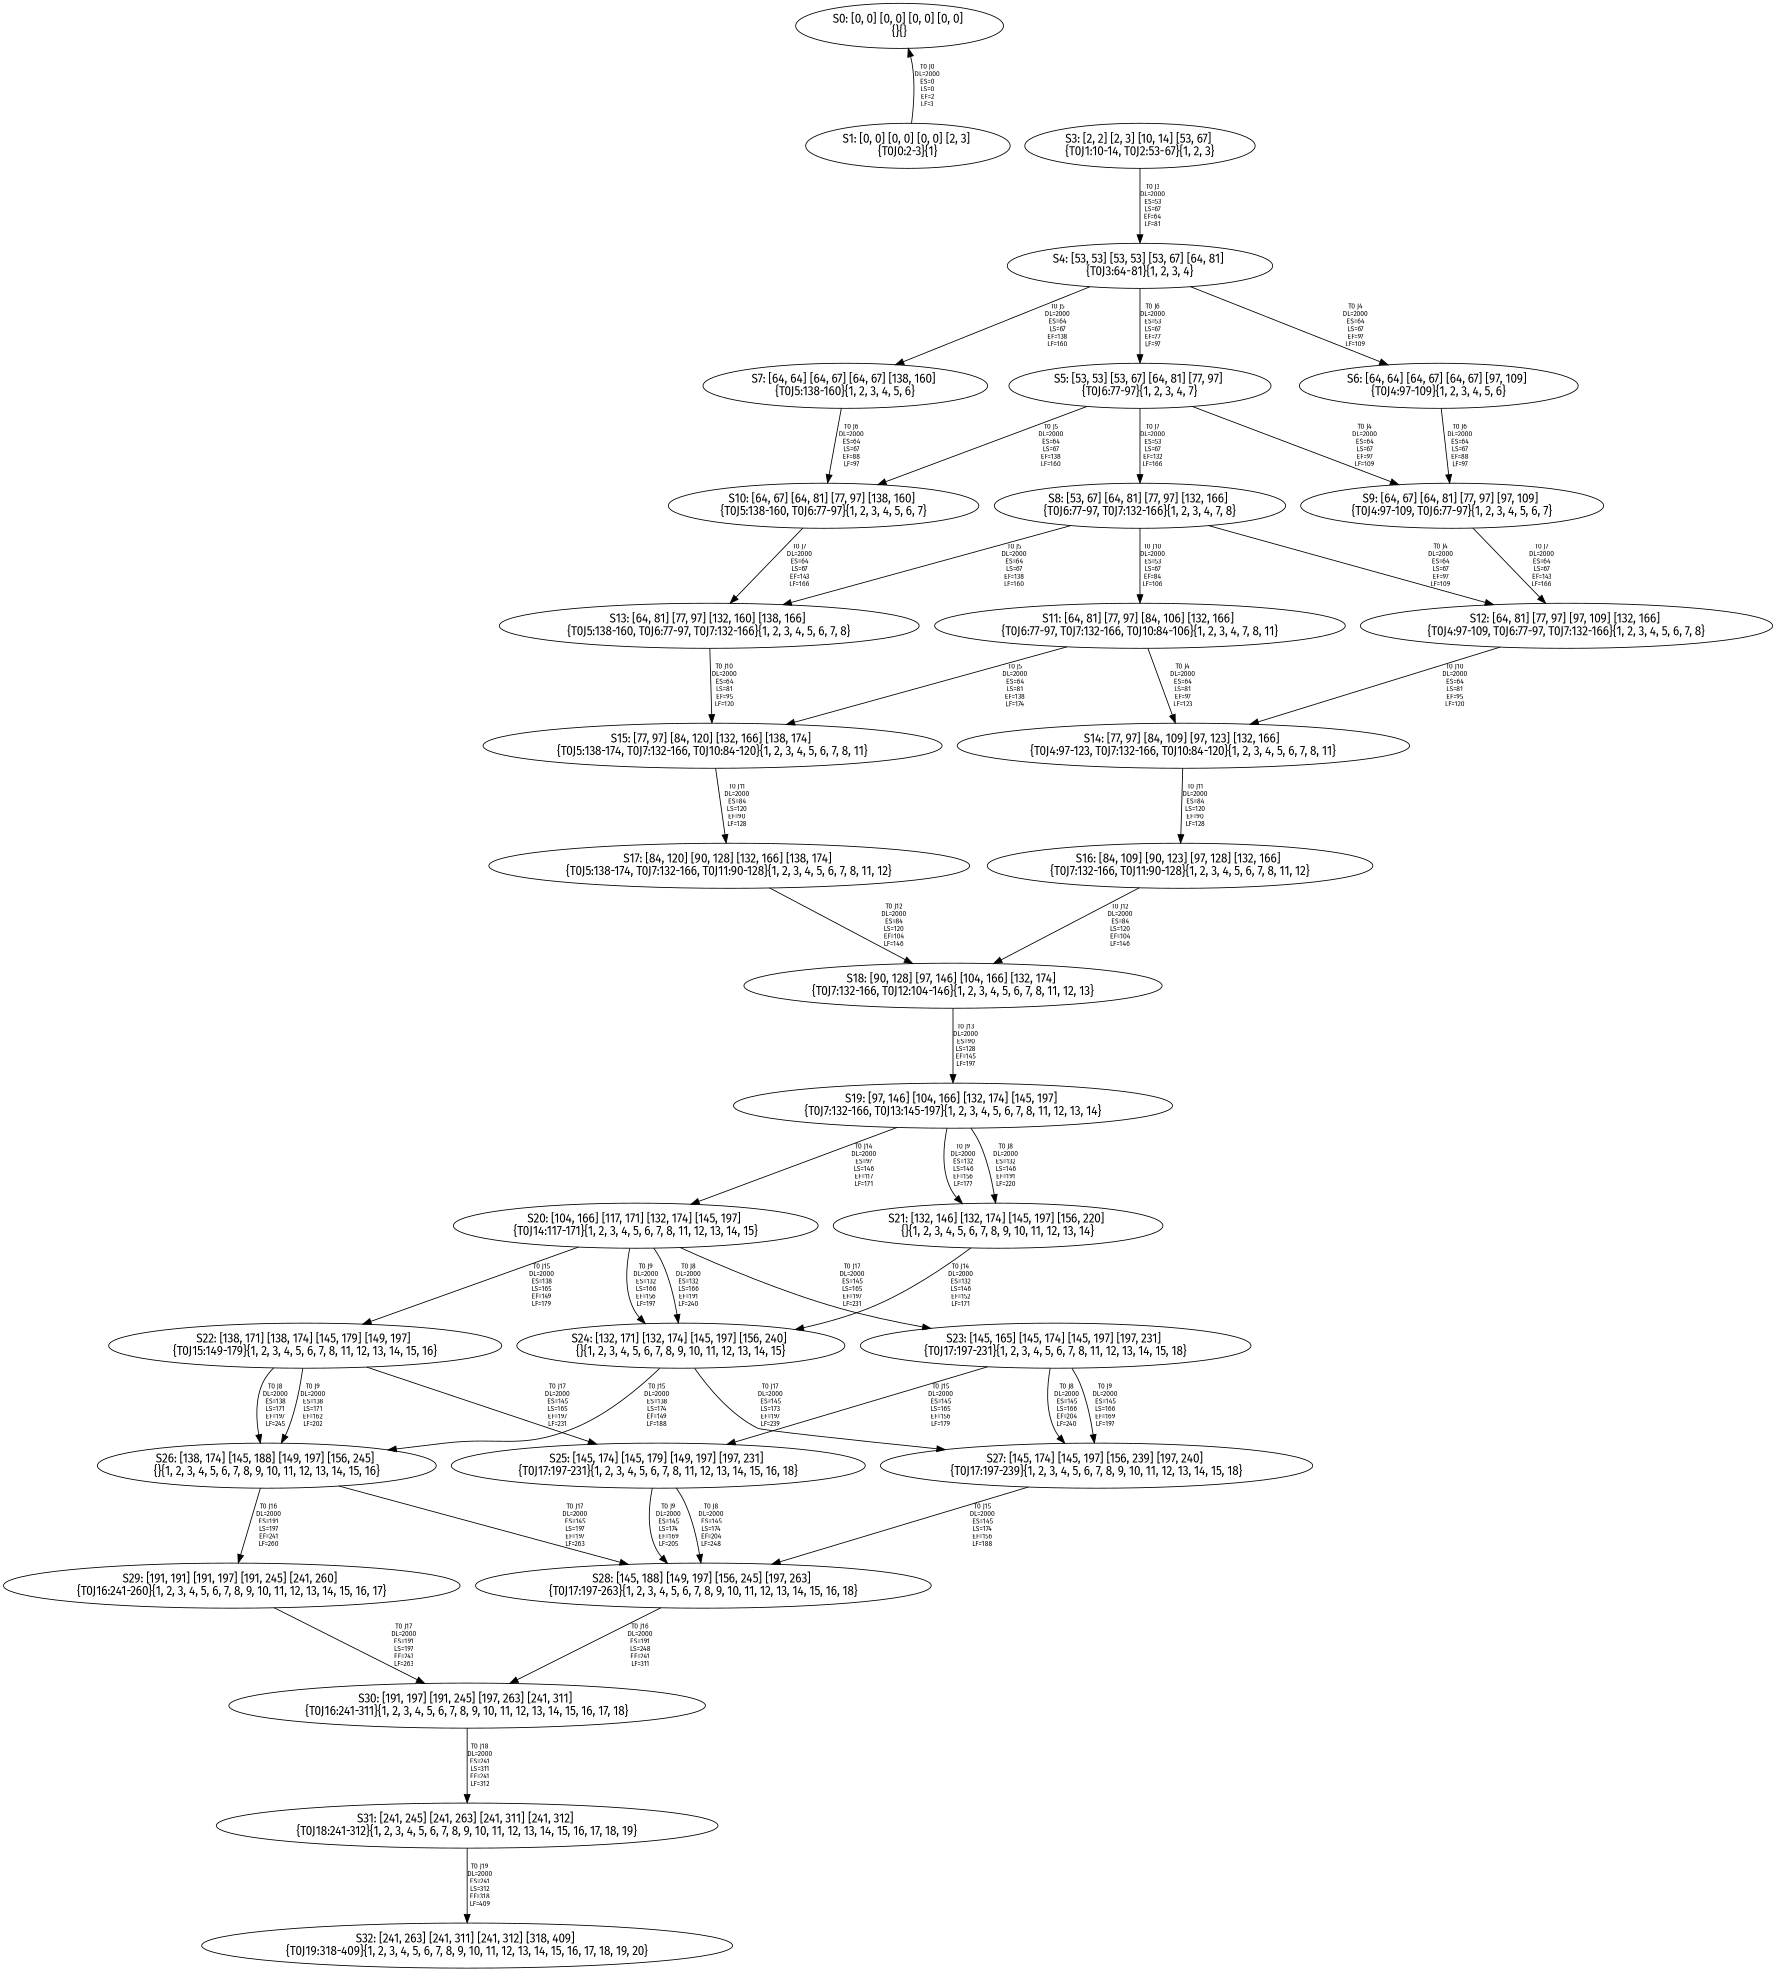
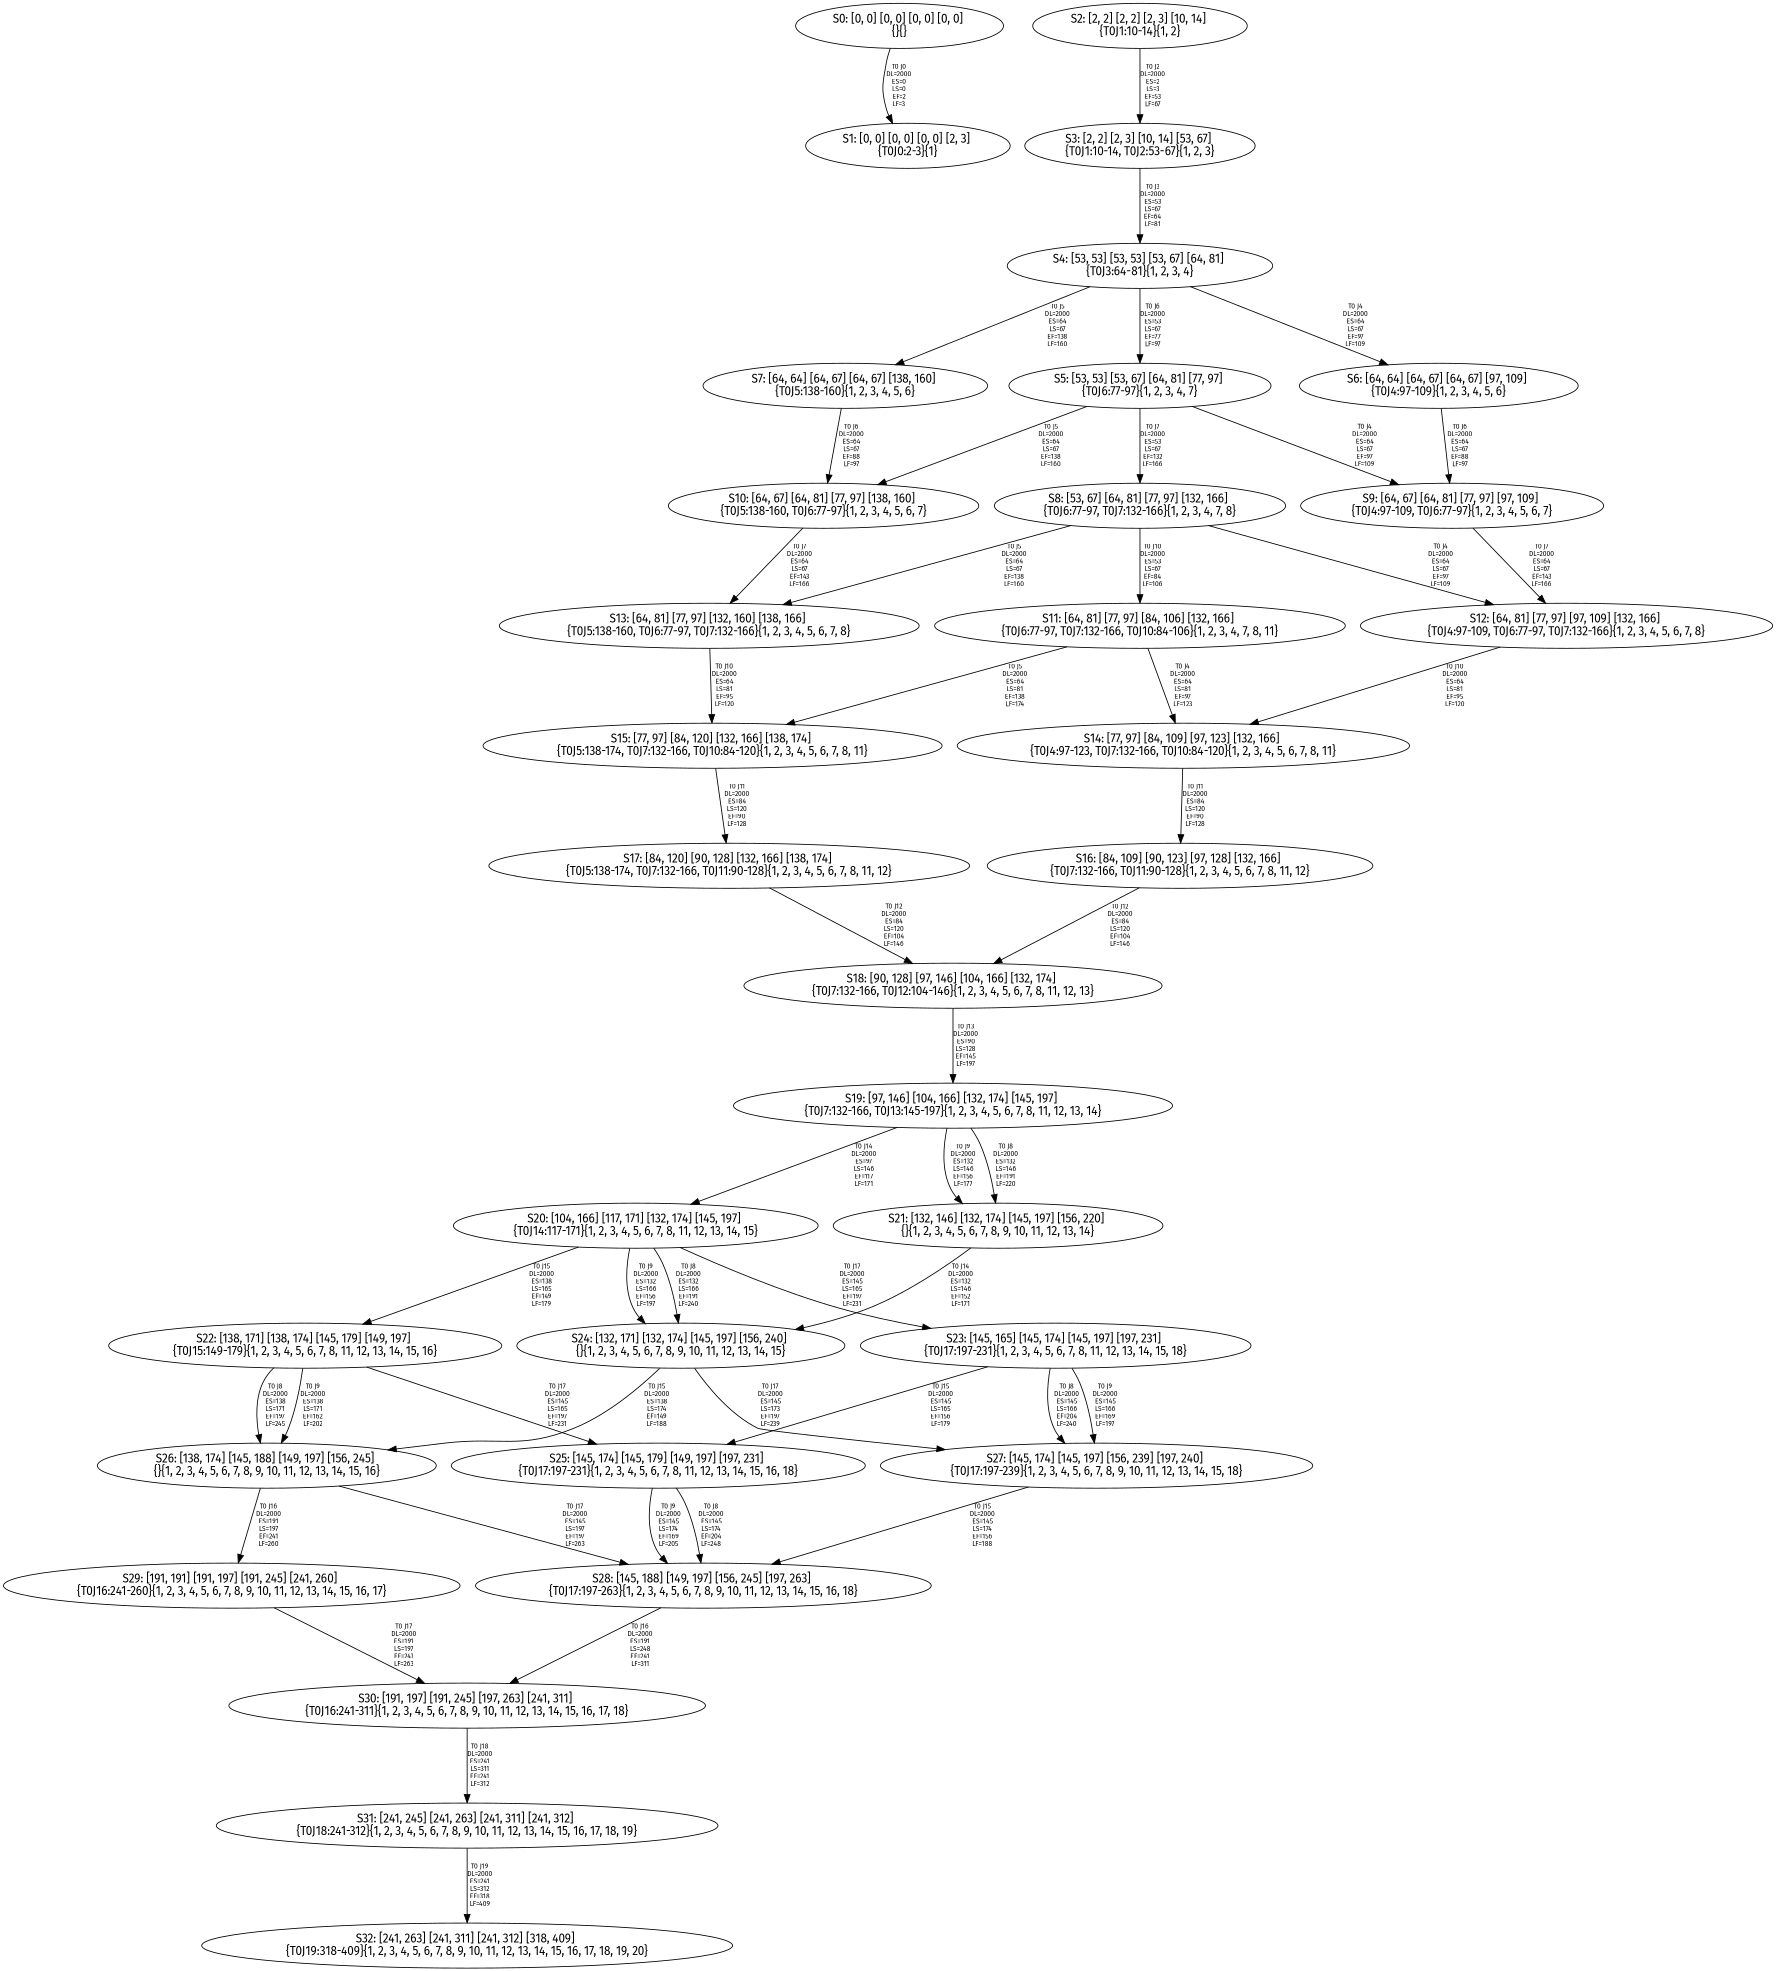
node "S2: [2, 2] [2, 2] [2, 3] [10, 14] {T0J1:10-14}{1, 2}": added
edge "S1: [0, 0] [0, 0] [0, 0] [2, 3] {T0J0:2-3}{1}" -> "S0: [0, 0] [0, 0] [0, 0] [0, 0] {}{}": reversed
